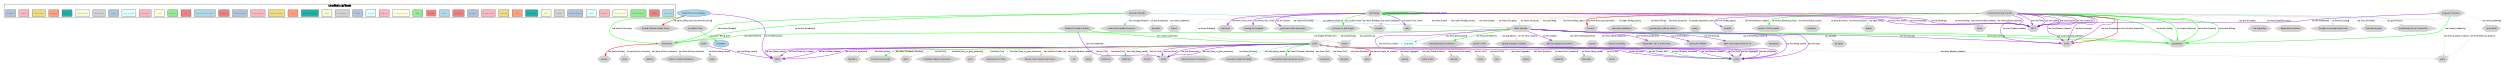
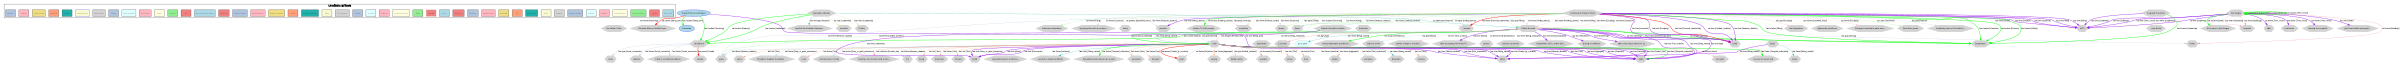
edge "his Nobel Prize" -> "Literature": now "Nobel Prize in Literature" -> "Literature"
edge "Chile" -> "maternal": reversed
